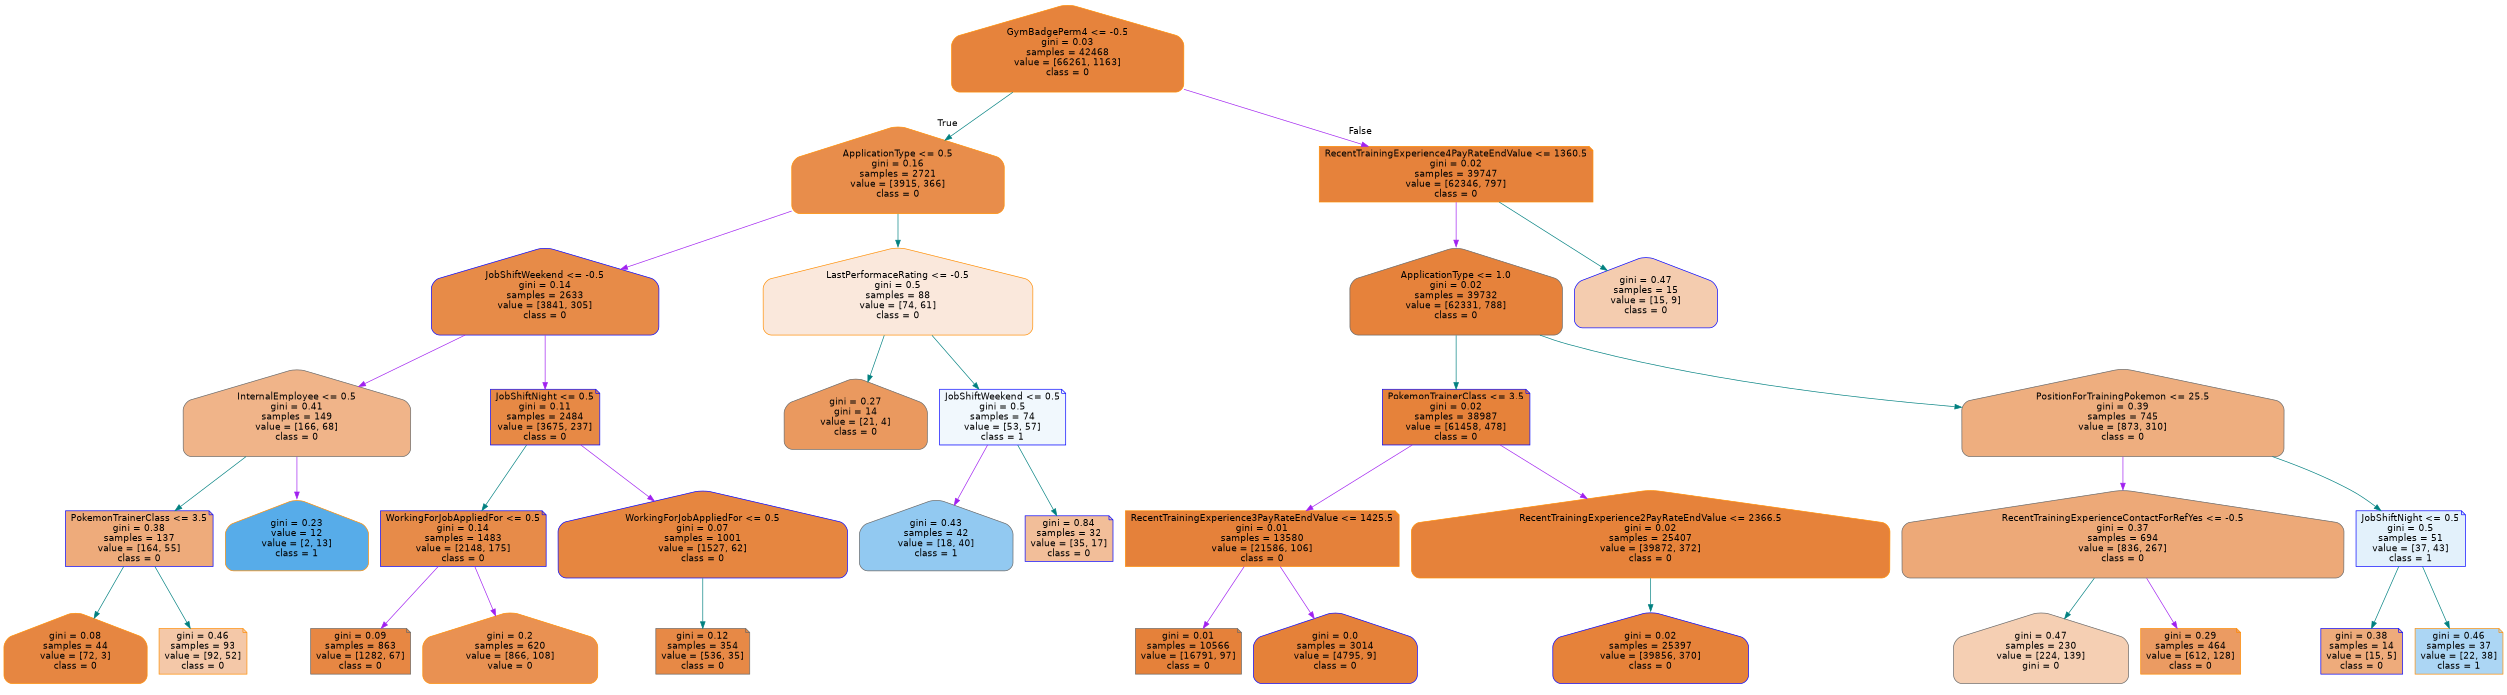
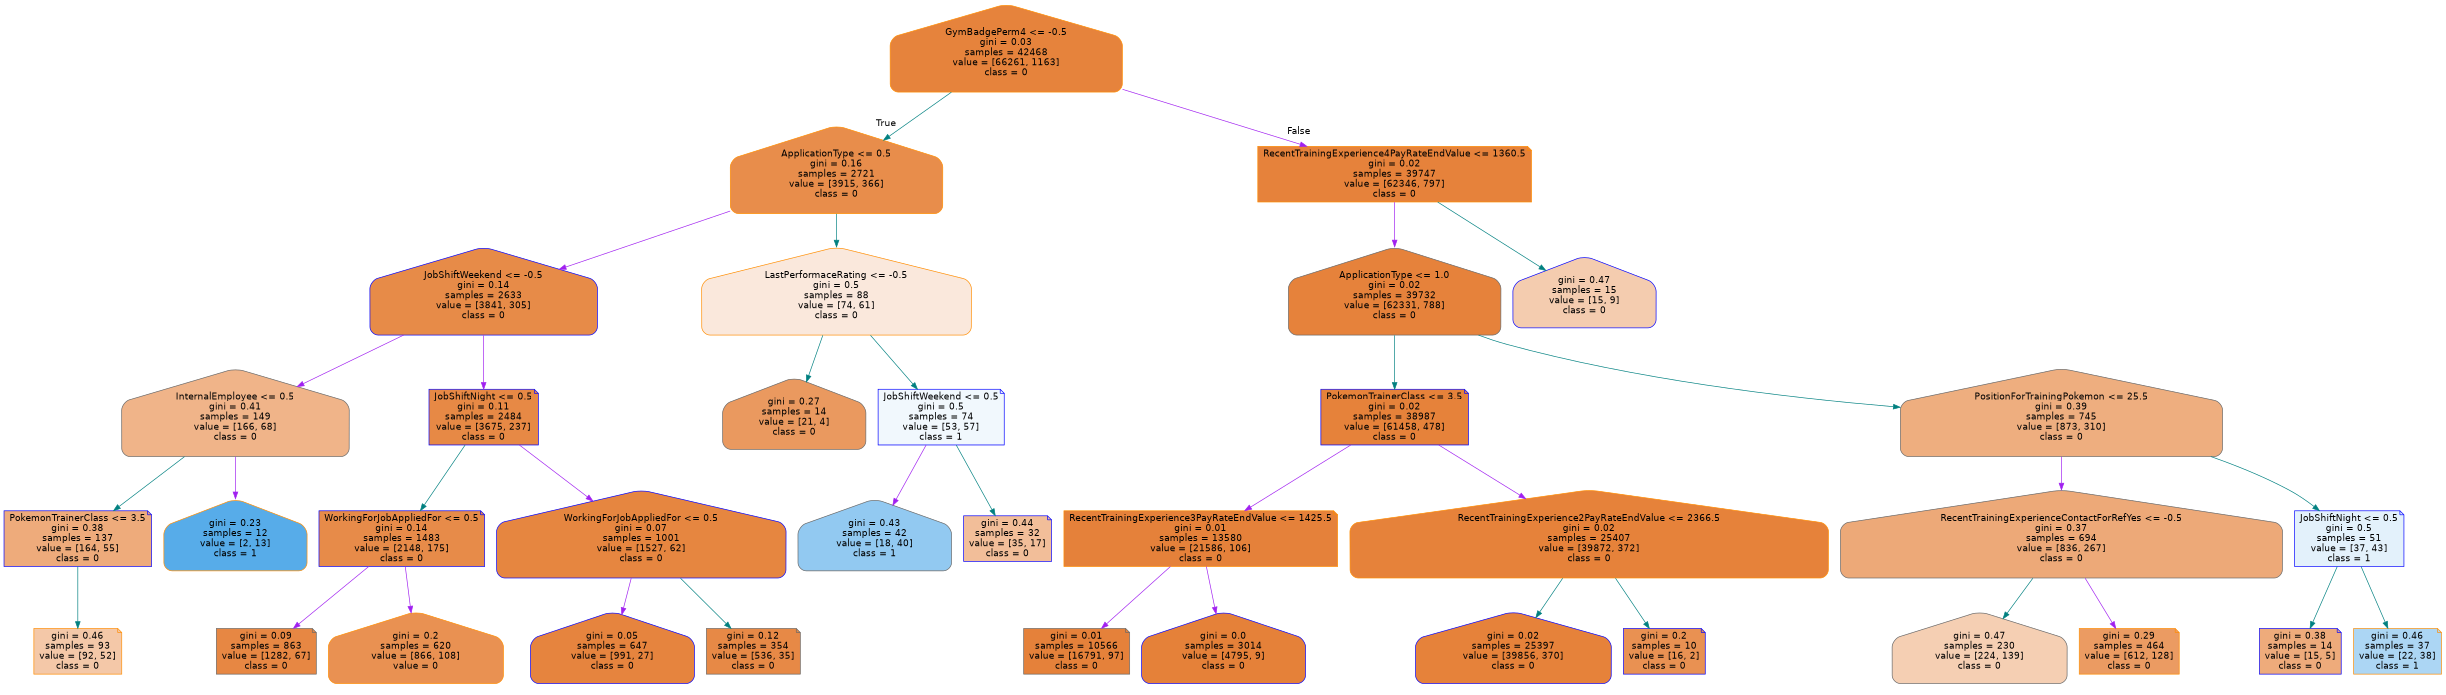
node "gini = 0.27 gini = 14 value = [21, 4] class = 0": label "gini = 0.27 gini = 14 value = [21, 4] class = 0" -> "gini = 0.27 samples = 14 value = [21, 4] class = 0"
node "gini = 0.23 value = 12 value = [2, 13] class = 1": label "gini = 0.23 value = 12 value = [2, 13] class = 1" -> "gini = 0.23 samples = 12 value = [2, 13] class = 1"
node "gini = 0.84 samples = 32 value = [35, 17] class = 0": label "gini = 0.84 samples = 32 value = [35, 17] class = 0" -> "gini = 0.44 samples = 32 value = [35, 17] class = 0"
node "gini = 0.08 samples = 44 value = [72, 3] class = 0": removed
node "gini = 0.05 samples = 647 value = [991, 27] class = 0": added
node "gini = 0.2 samples = 10 value = [16, 2] class = 0": added
node "gini = 0.47 samples = 230 value = [224, 139] gini = 0": label "gini = 0.47 samples = 230 value = [224, 139] gini = 0" -> "gini = 0.47 samples = 230 value = [224, 139] class = 0"
